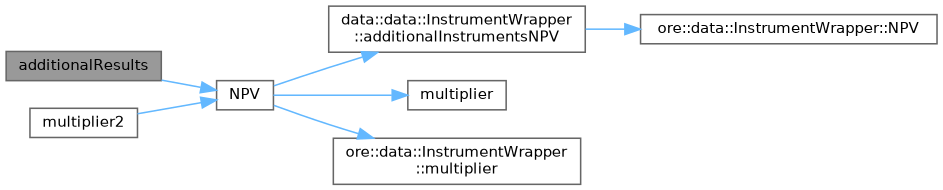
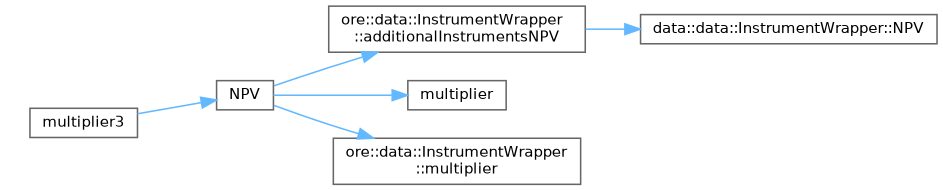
node "data::data::InstrumentWrapper ::additionalInstrumentsNPV": label "data::data::InstrumentWrapper ::additionalInstrumentsNPV" -> "ore::data::InstrumentWrapper ::additionalInstrumentsNPV"
node "ore::data::InstrumentWrapper::NPV": label "ore::data::InstrumentWrapper::NPV" -> "data::data::InstrumentWrapper::NPV"
node "additionalResults": removed
node "multiplier2": label "multiplier2" -> "multiplier3"
